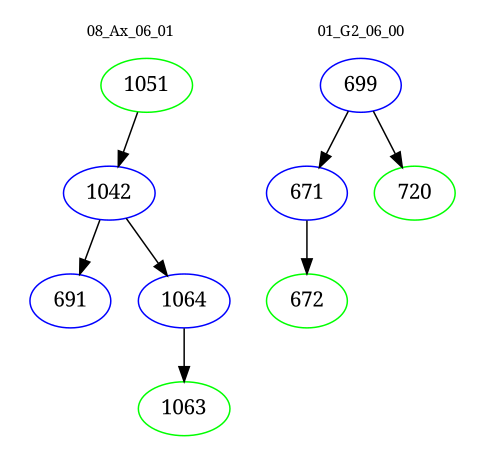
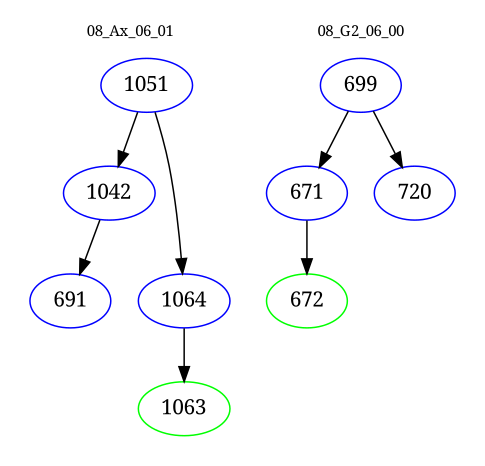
cluster "01_G2_06_00": label "01_G2_06_00" -> "08_G2_06_00"
node "1051": color green -> blue
node "720": color green -> blue
edge "1042" -> "1064": now "1051" -> "1064"
